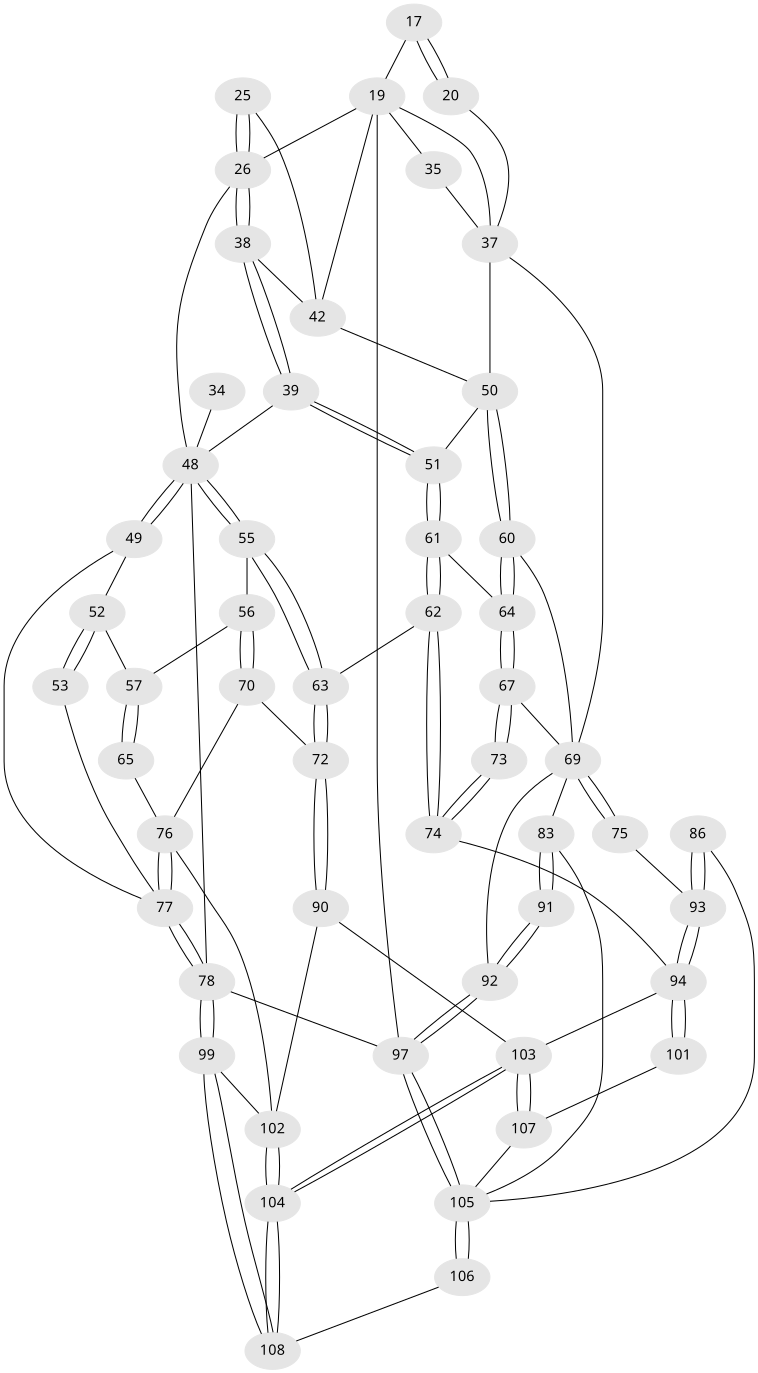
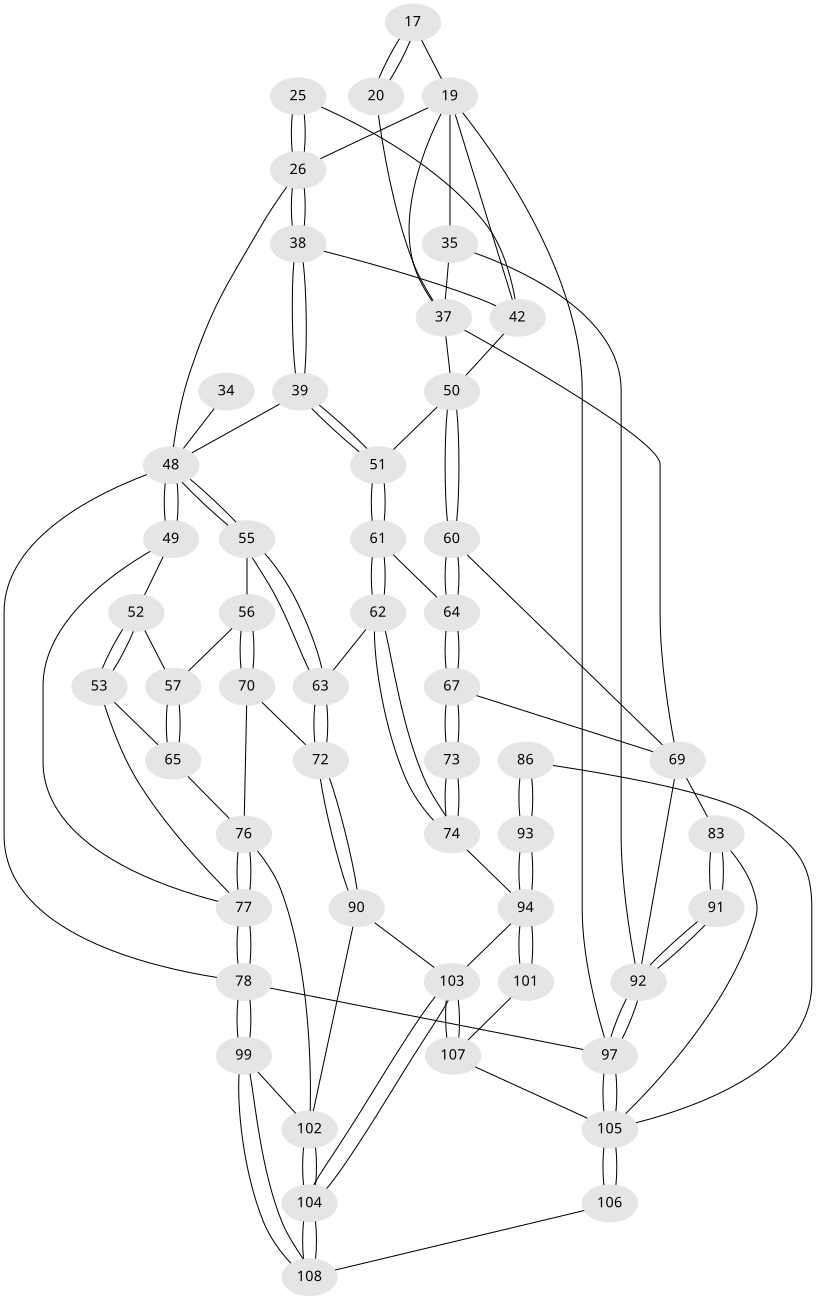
edge "35" -- "92": added
edge "53" -- "65": added
node "75": removed
